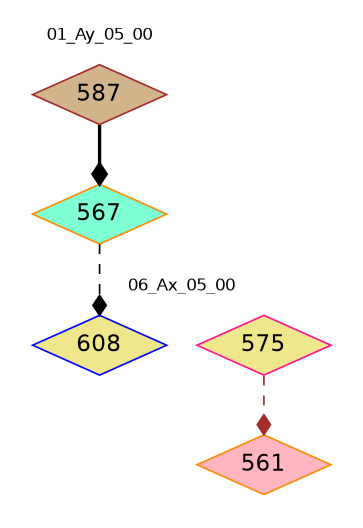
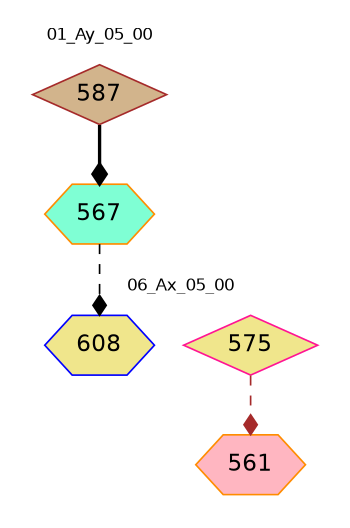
node "567": shape diamond -> hexagon
node "608": shape diamond -> hexagon
node "561": shape diamond -> hexagon
